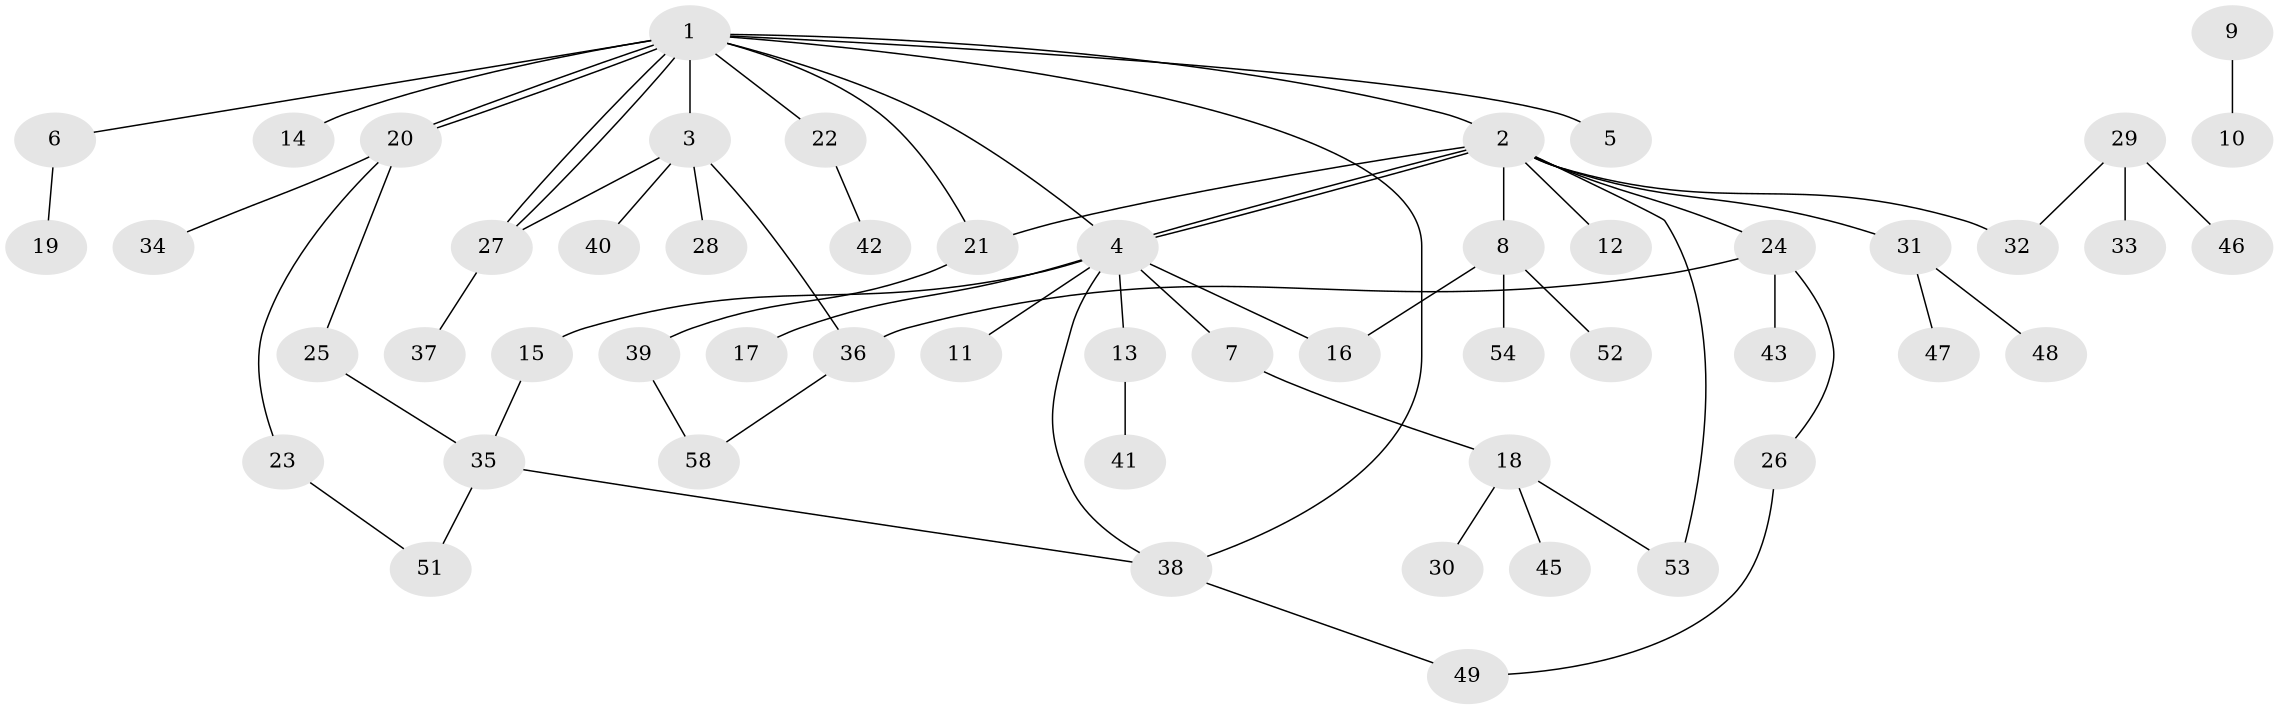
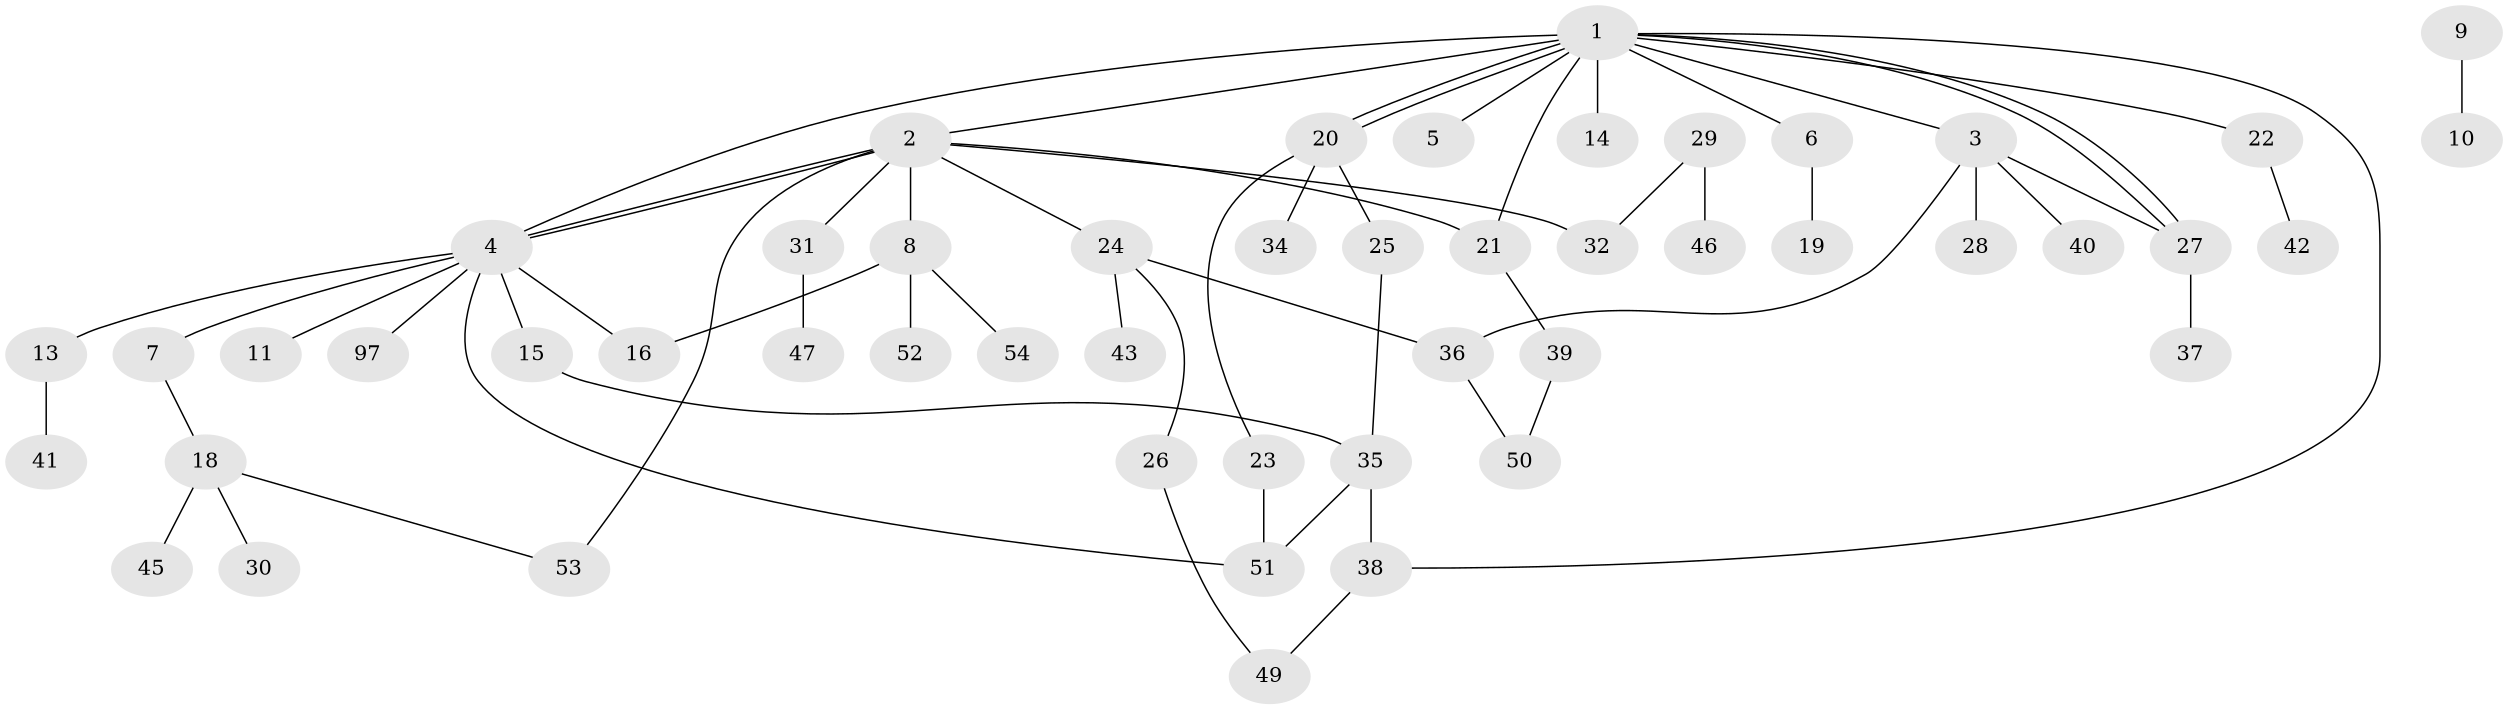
node "12": removed
node "33": removed
node "17": label "17" -> "97"
node "48": removed
edge "4" -- "38": now "4" -- "51"
node "58": label "58" -> "50"
